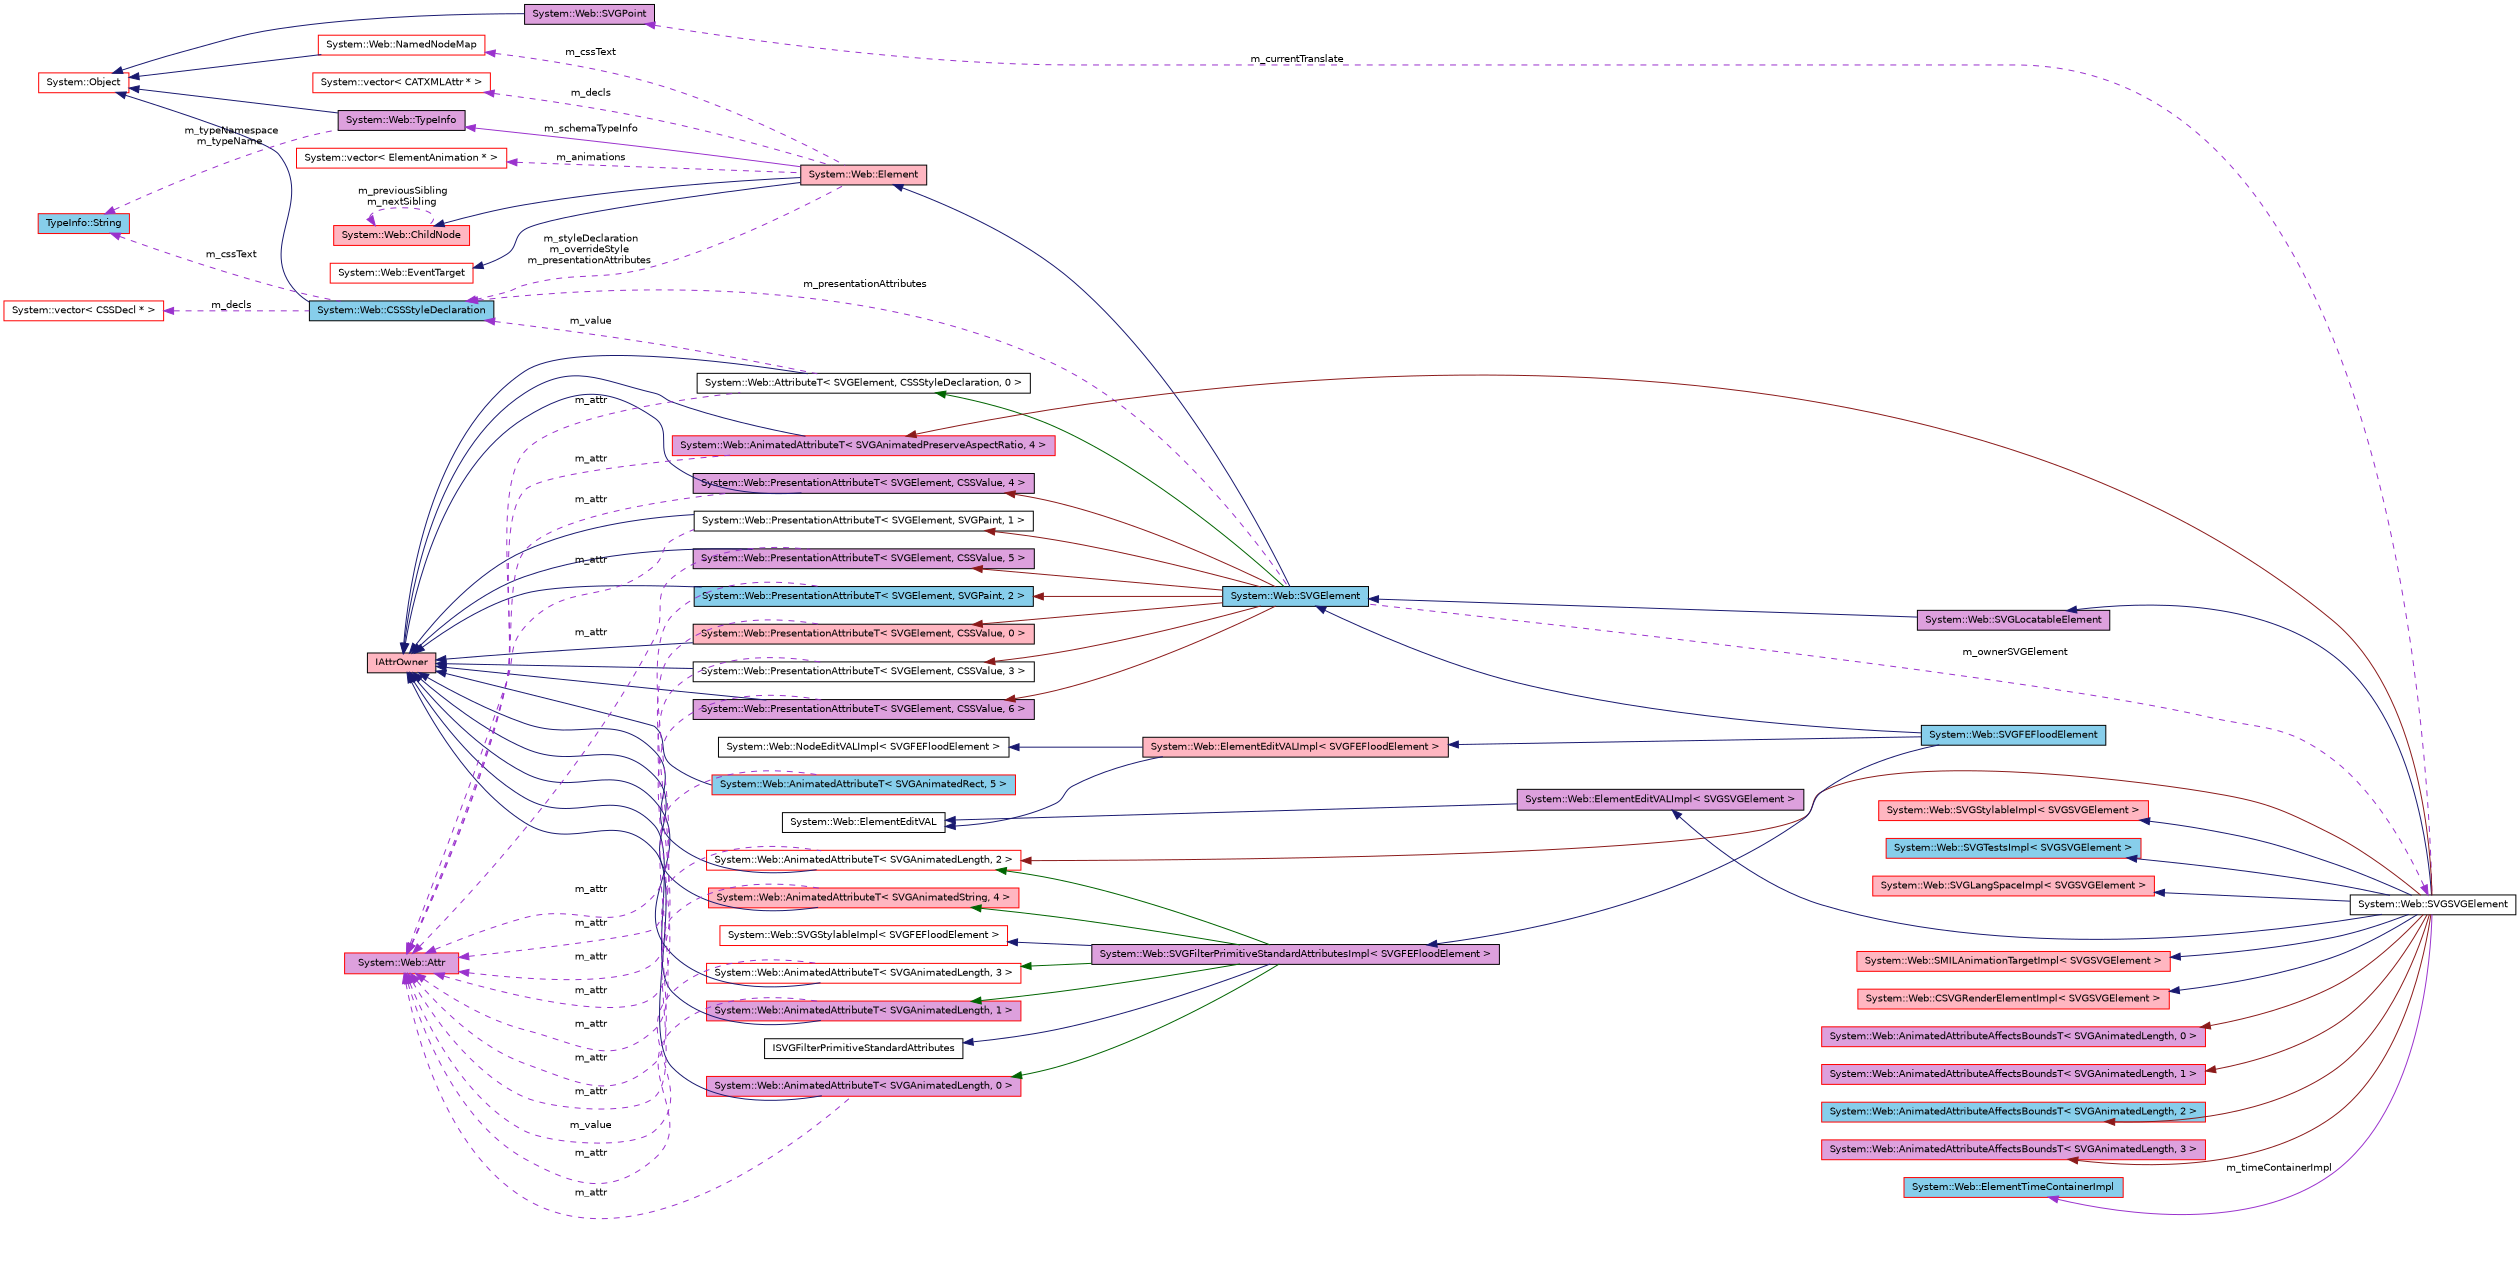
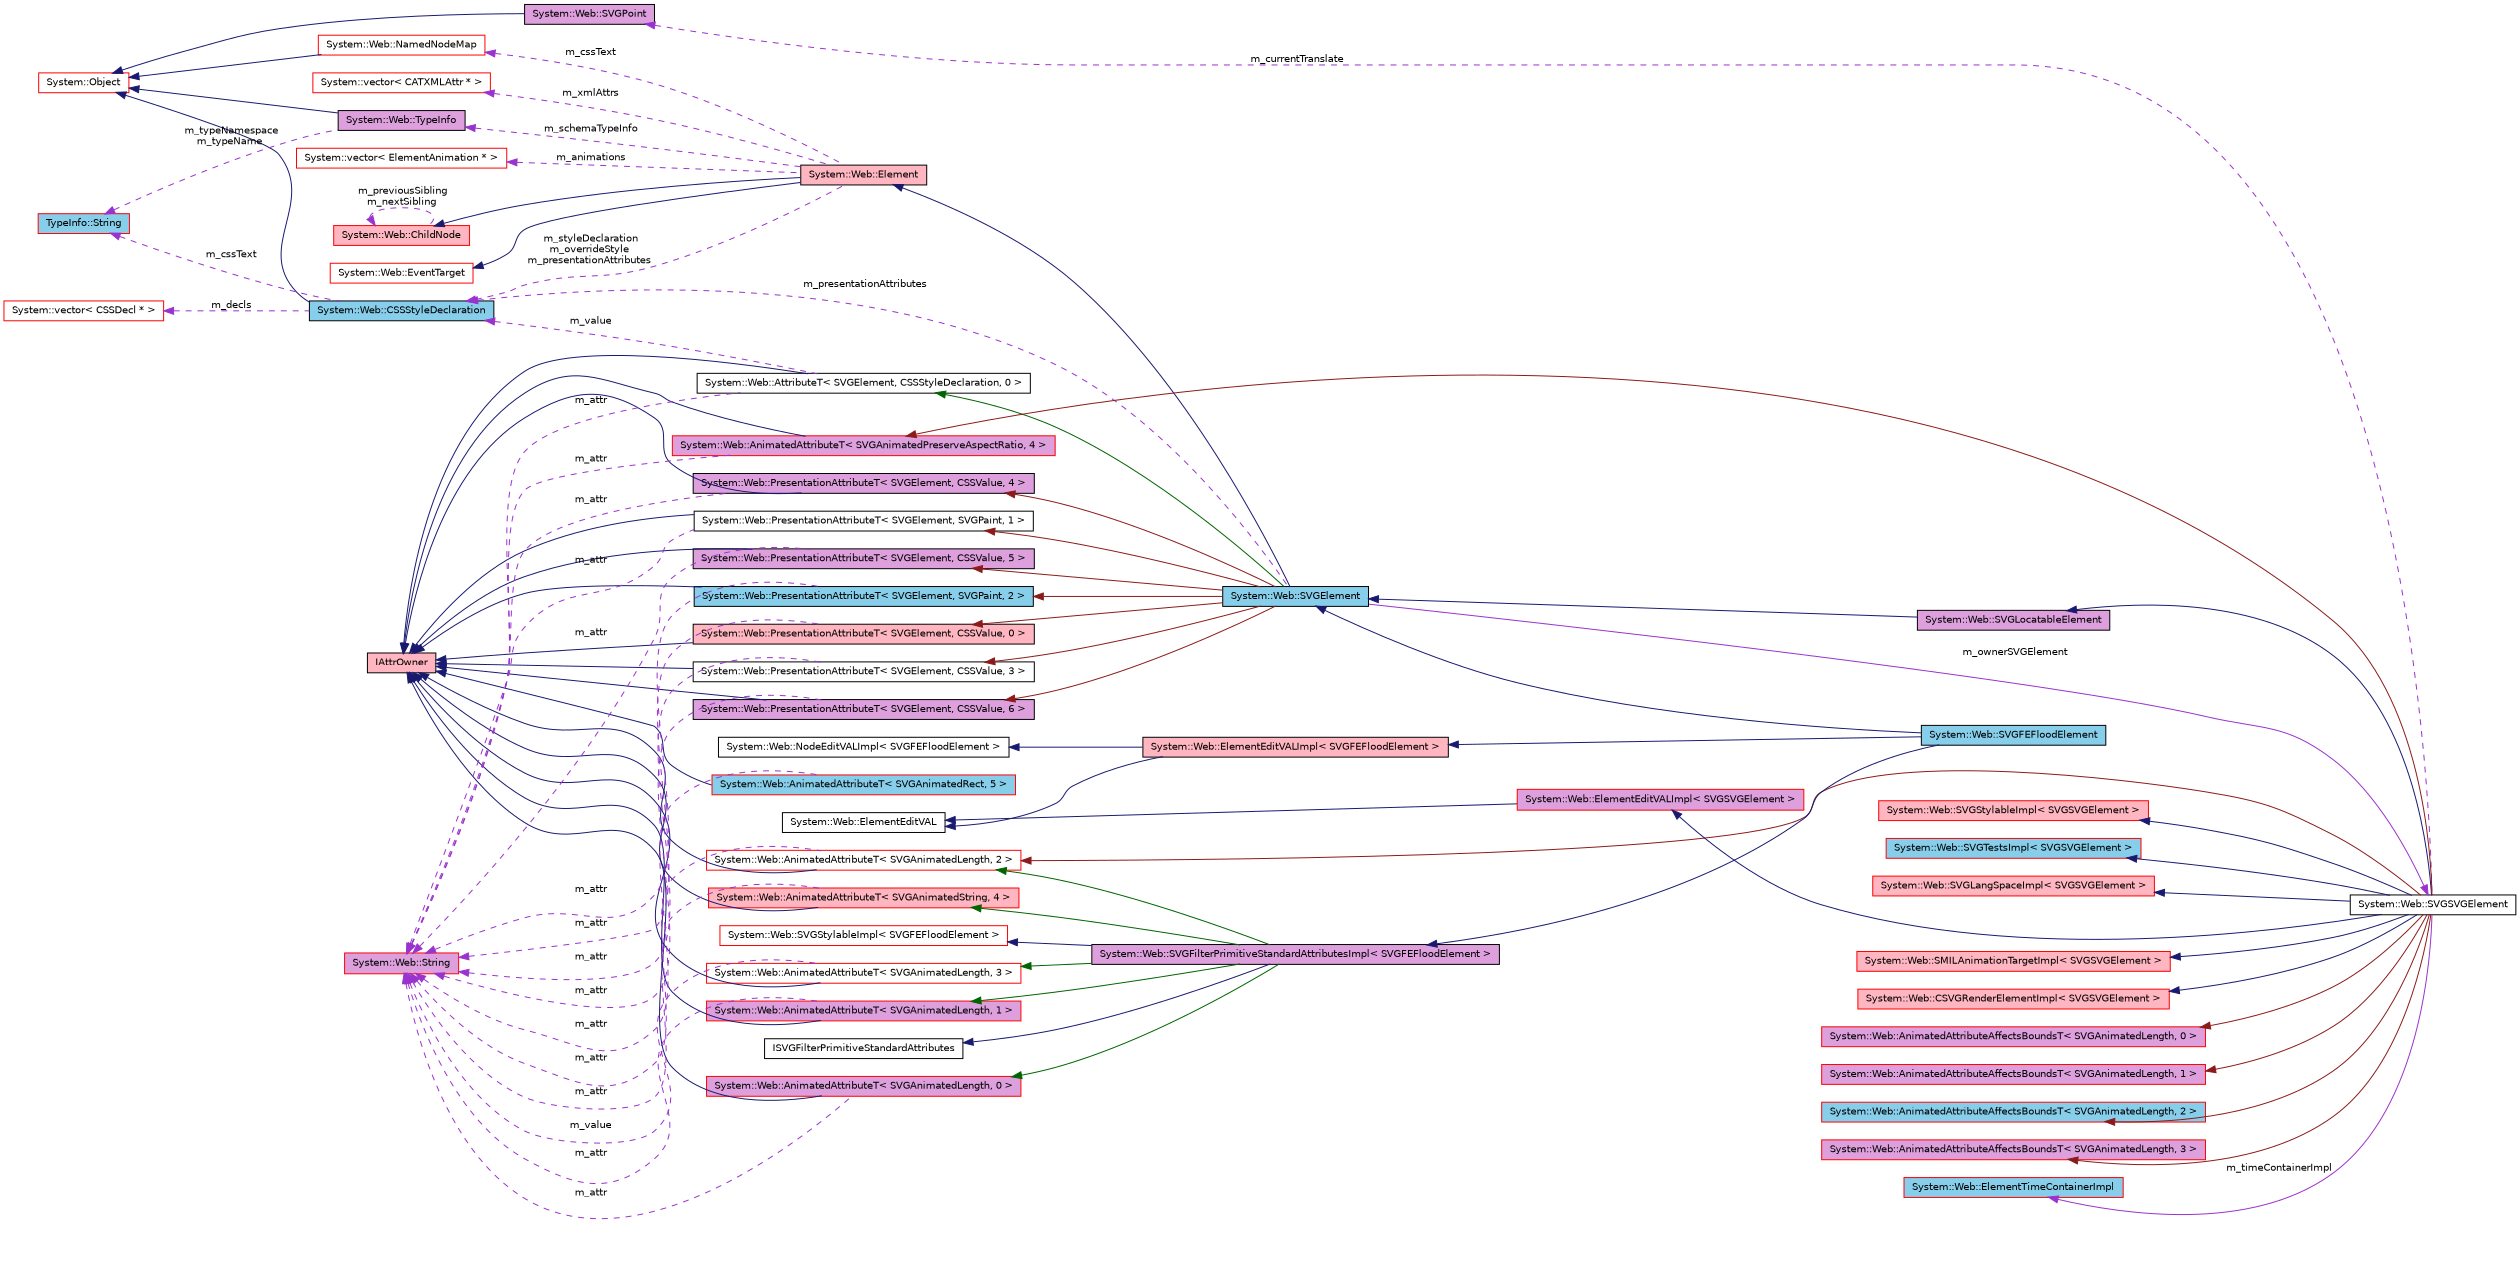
edge "System::Web::Element" -> "System::vector< CATXMLAttr * >": label " m_decls" -> " m_xmlAttrs"
edge "System::Web::Element" -> "System::Web::TypeInfo": style solid -> dashed
edge "System::Web::SVGElement" -> "System::Web::SVGSVGElement": style dashed -> solid
node "System::Web::ElementEditVALImpl< SVGSVGElement >": color black -> red
node "System::Web::Attr": label "System::Web::Attr" -> "System::Web::String"
